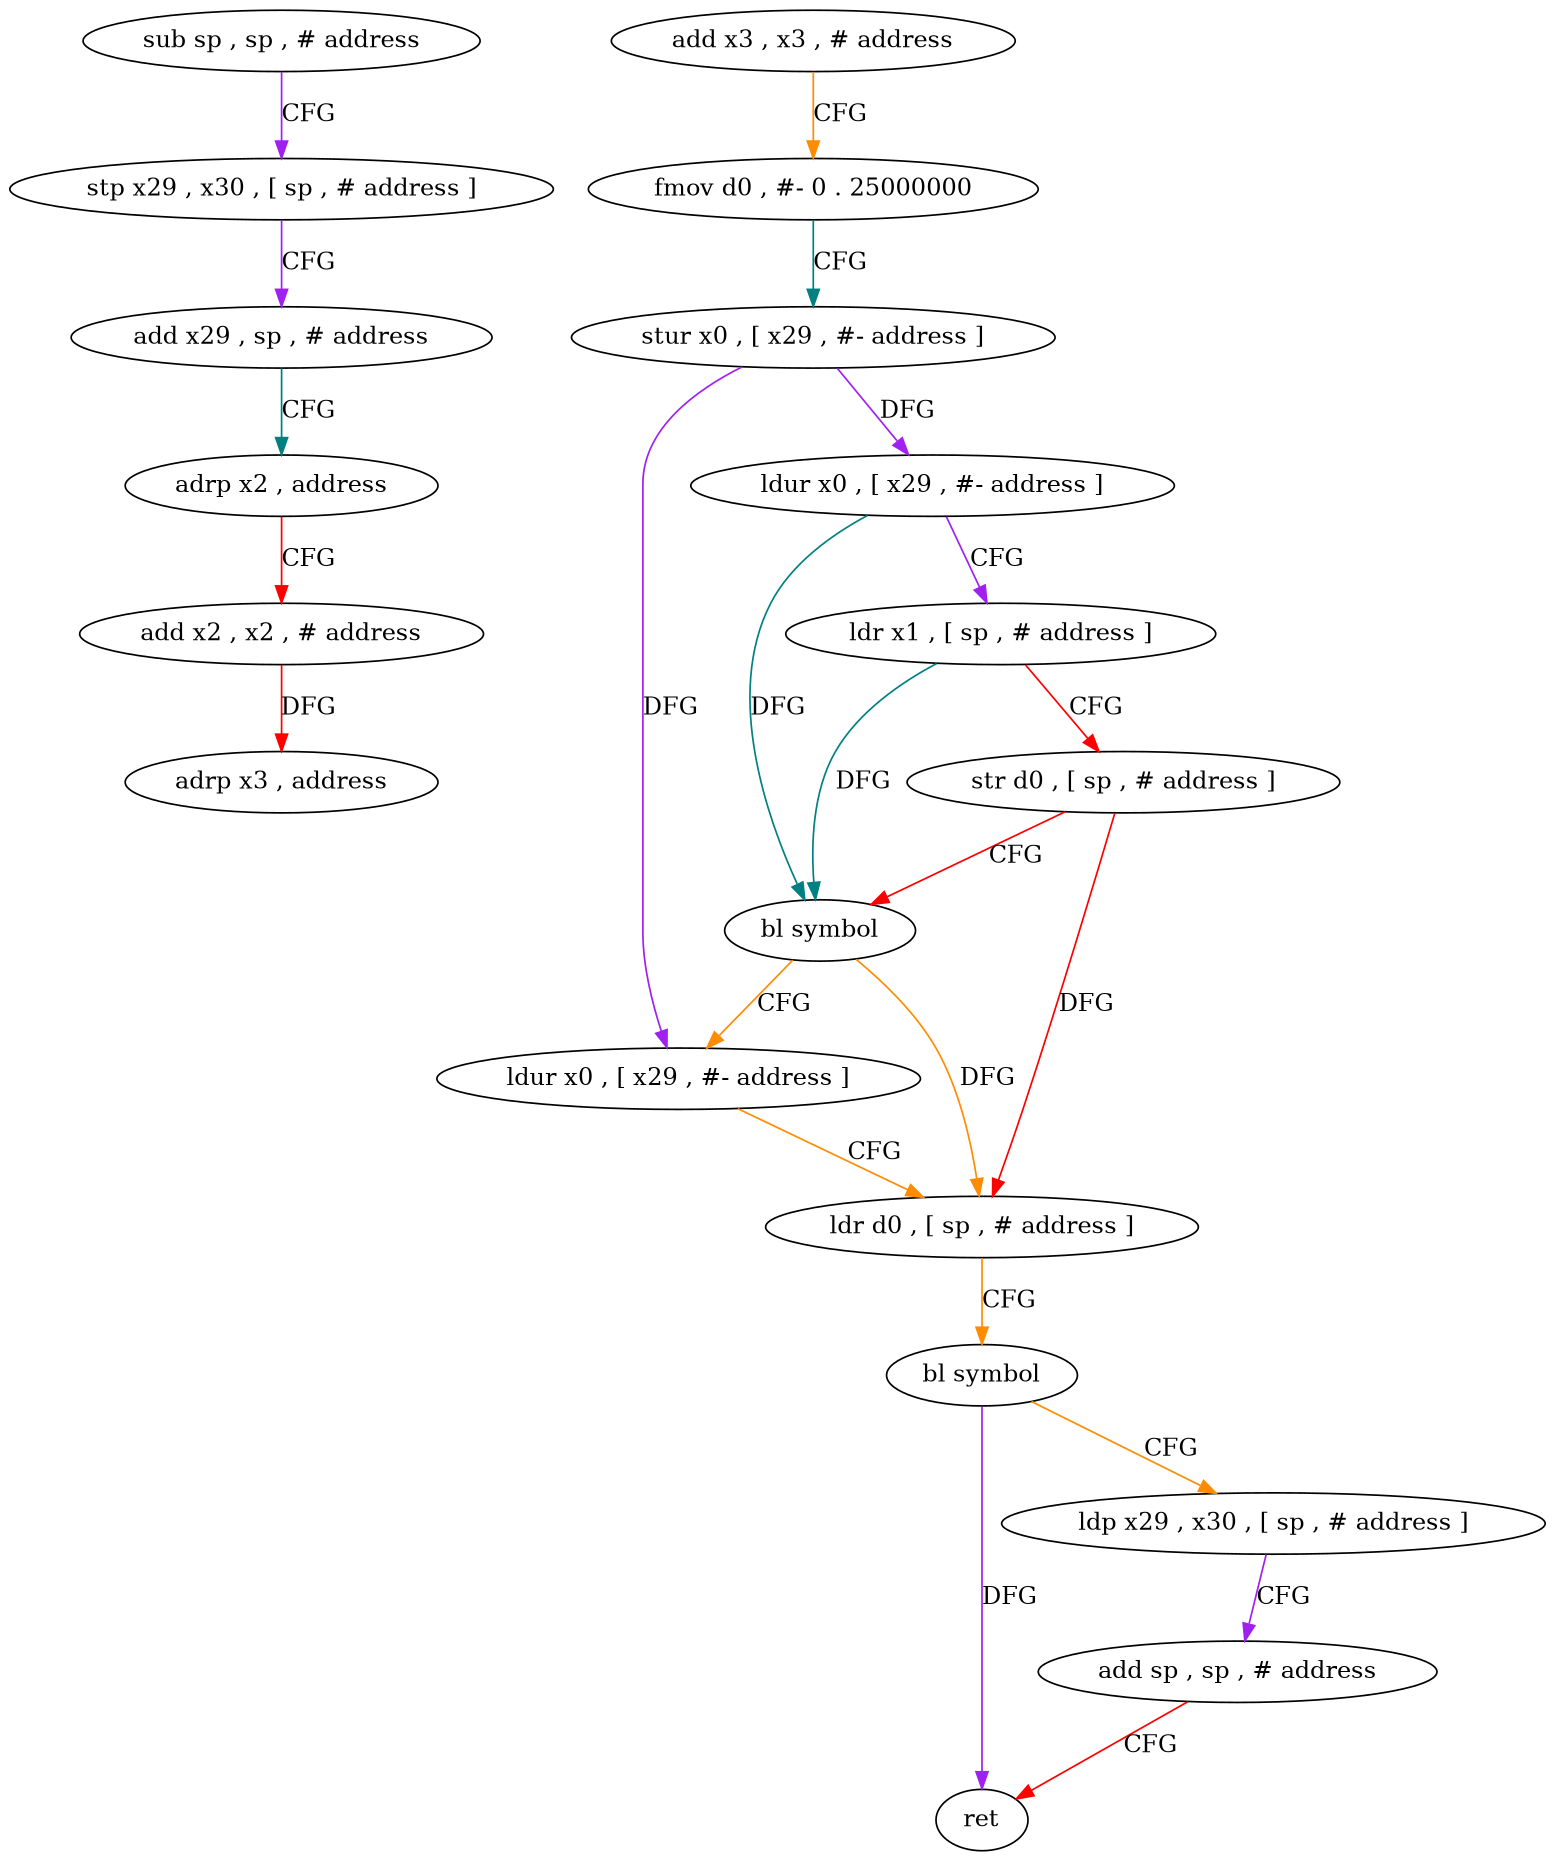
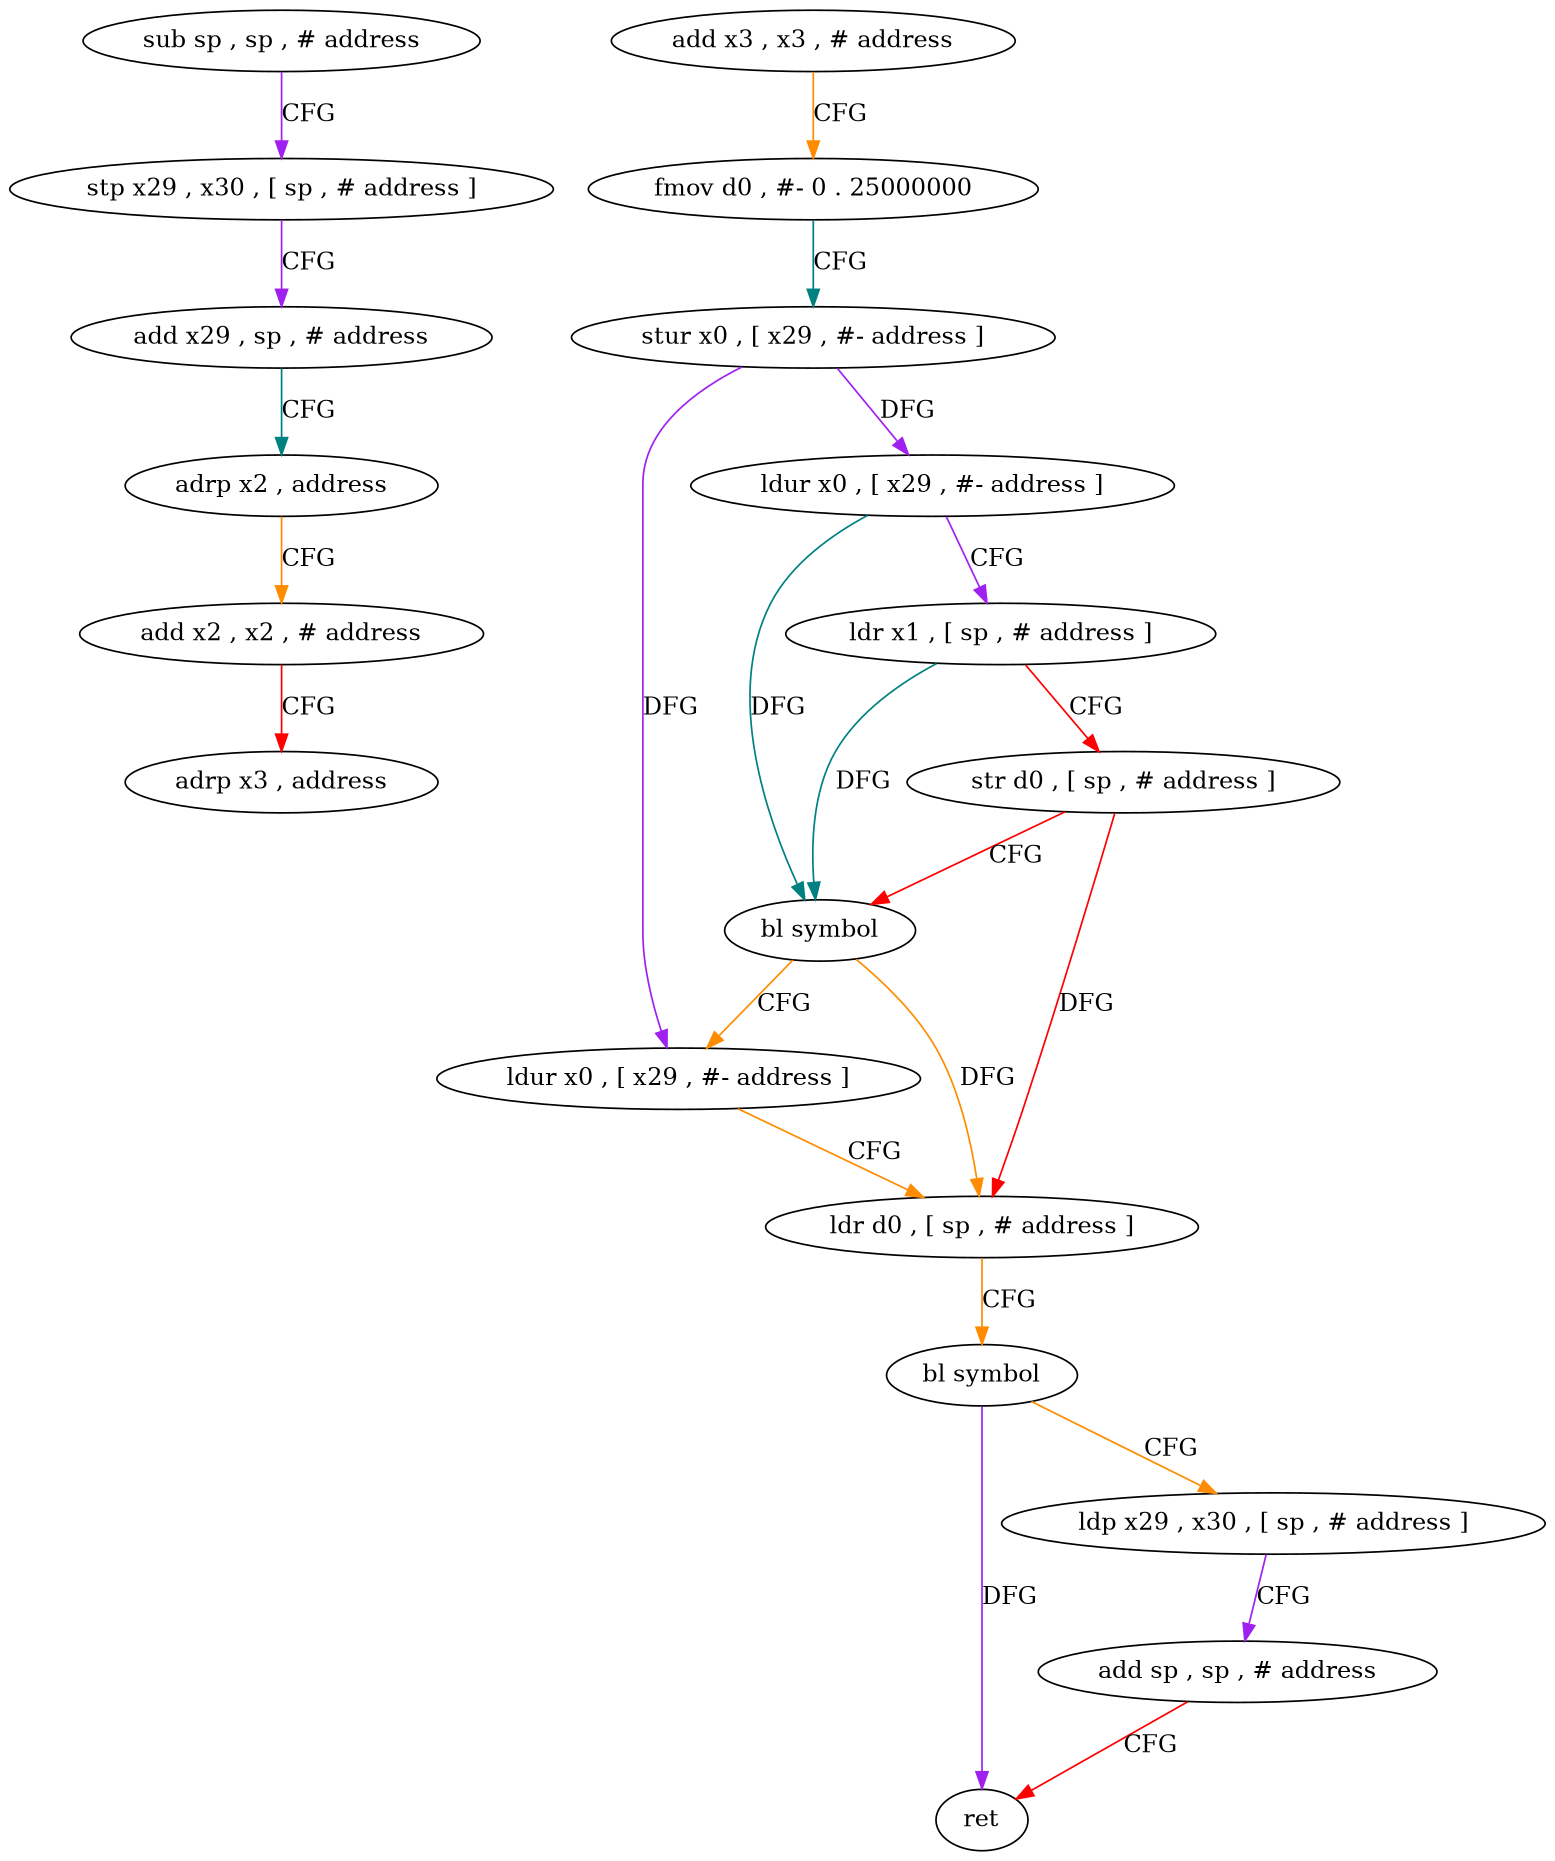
edge "adrp x2 , address" -> "add x2 , x2 , # address": color red -> darkorange
edge "add x2 , x2 , # address" -> "adrp x3 , address": label "DFG" -> "CFG"
